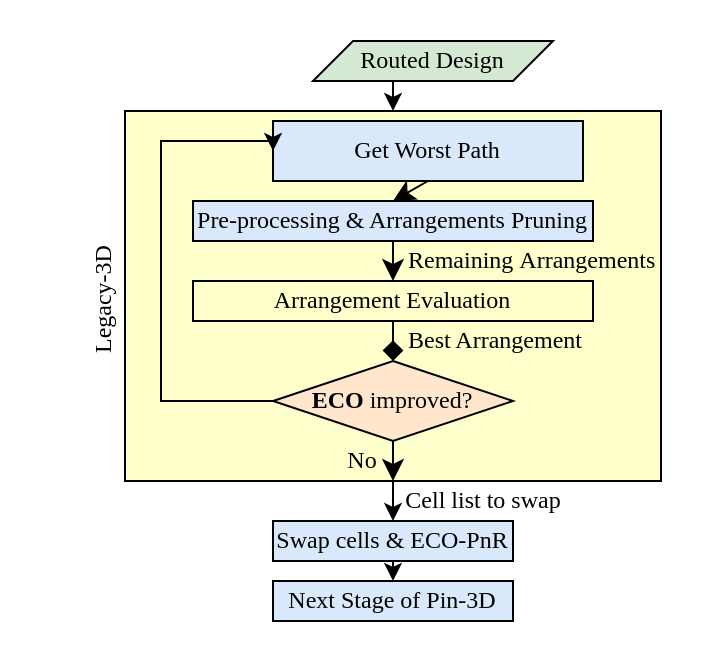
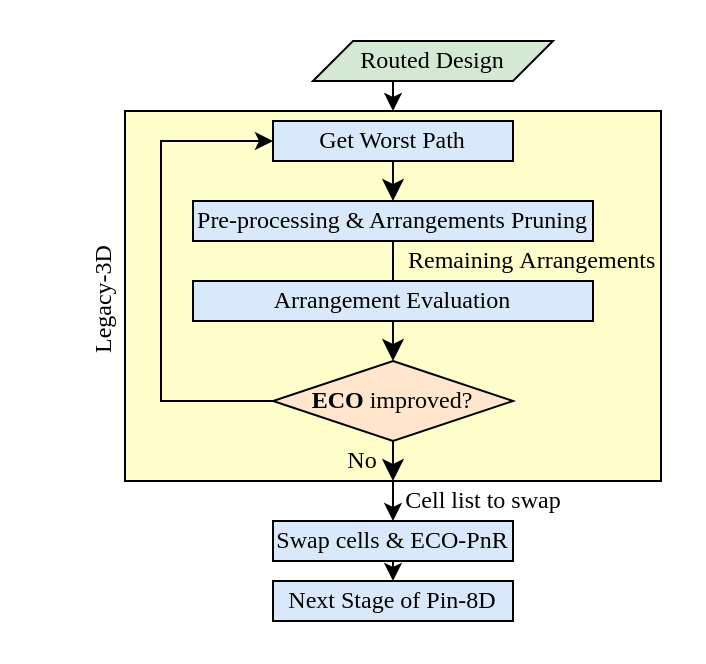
node "Get Worst Path": size 310x60 -> 240x40
edge "Pre-processing & Arrangements Pruning" -> "Arrangement Evaluation": arrowhead classic -> none
node "Arrangement Evaluation": fillcolor #ffffcc -> #dae8fc
edge "Arrangement Evaluation" -> "ECO improved?": arrowhead diamond -> classic
node "Best Arrangement": removed
node "Next Stage of Pin-3D": label "Next Stage of Pin-3D" -> "Next Stage of Pin-8D"
